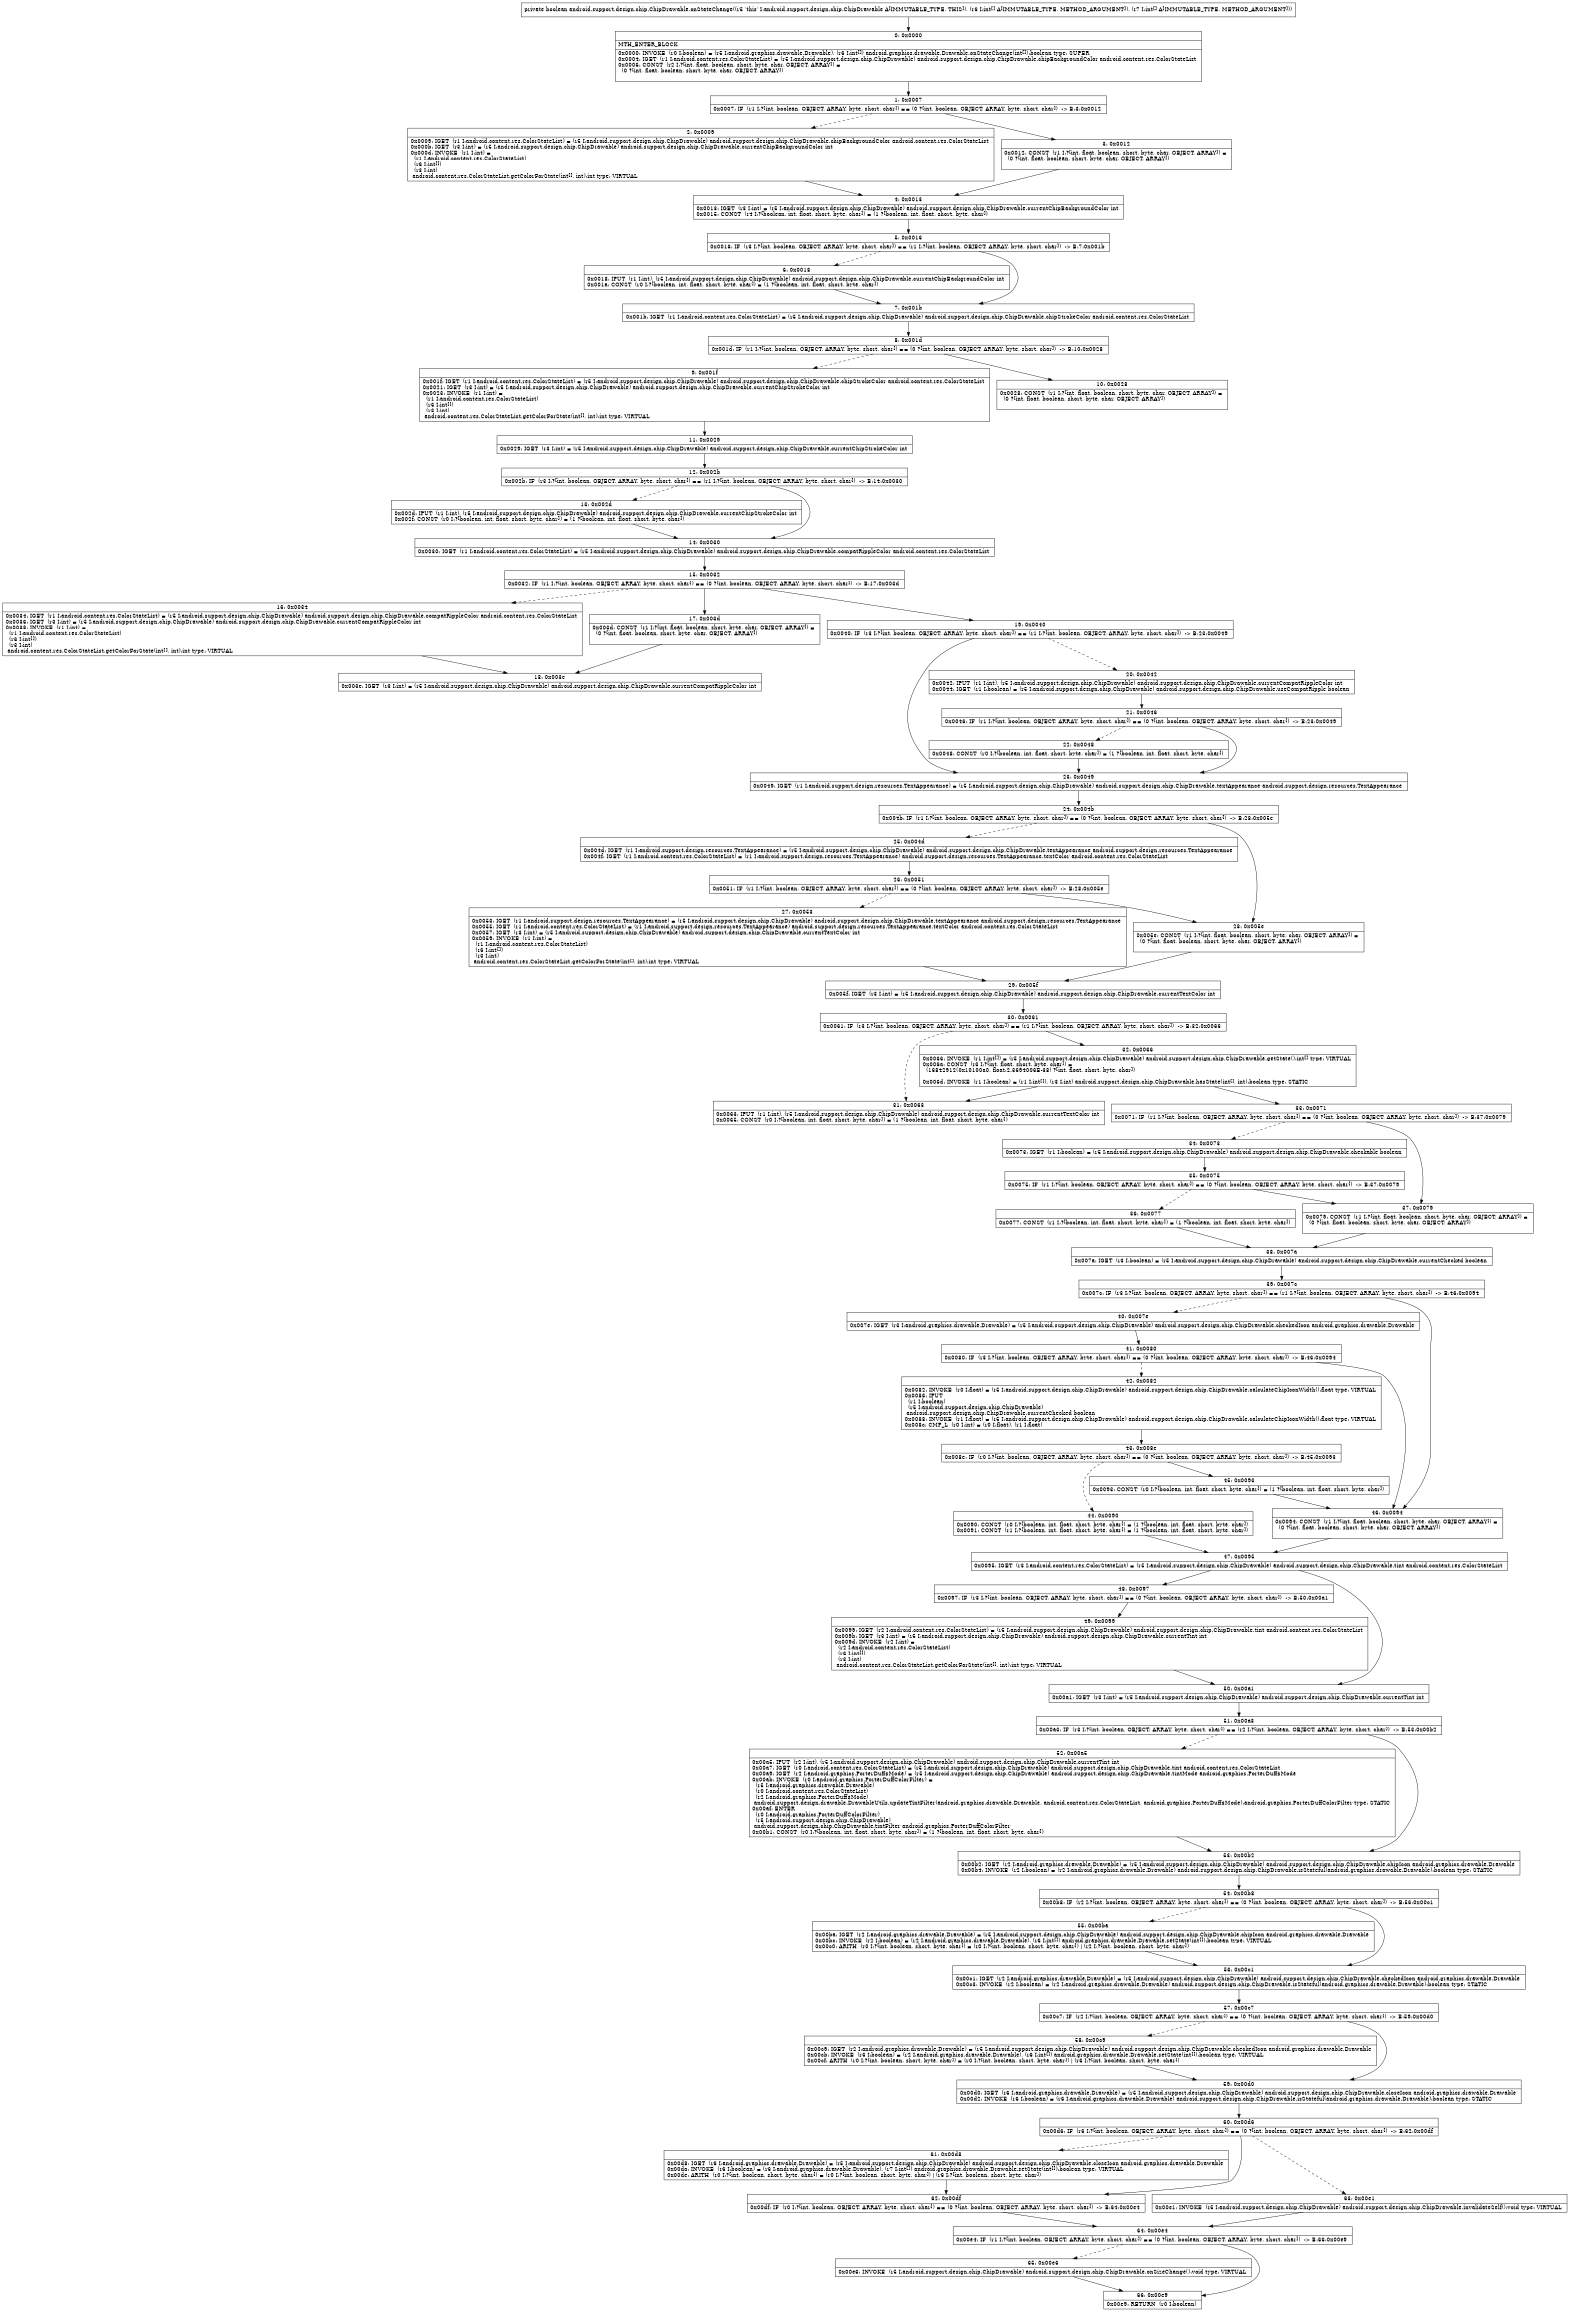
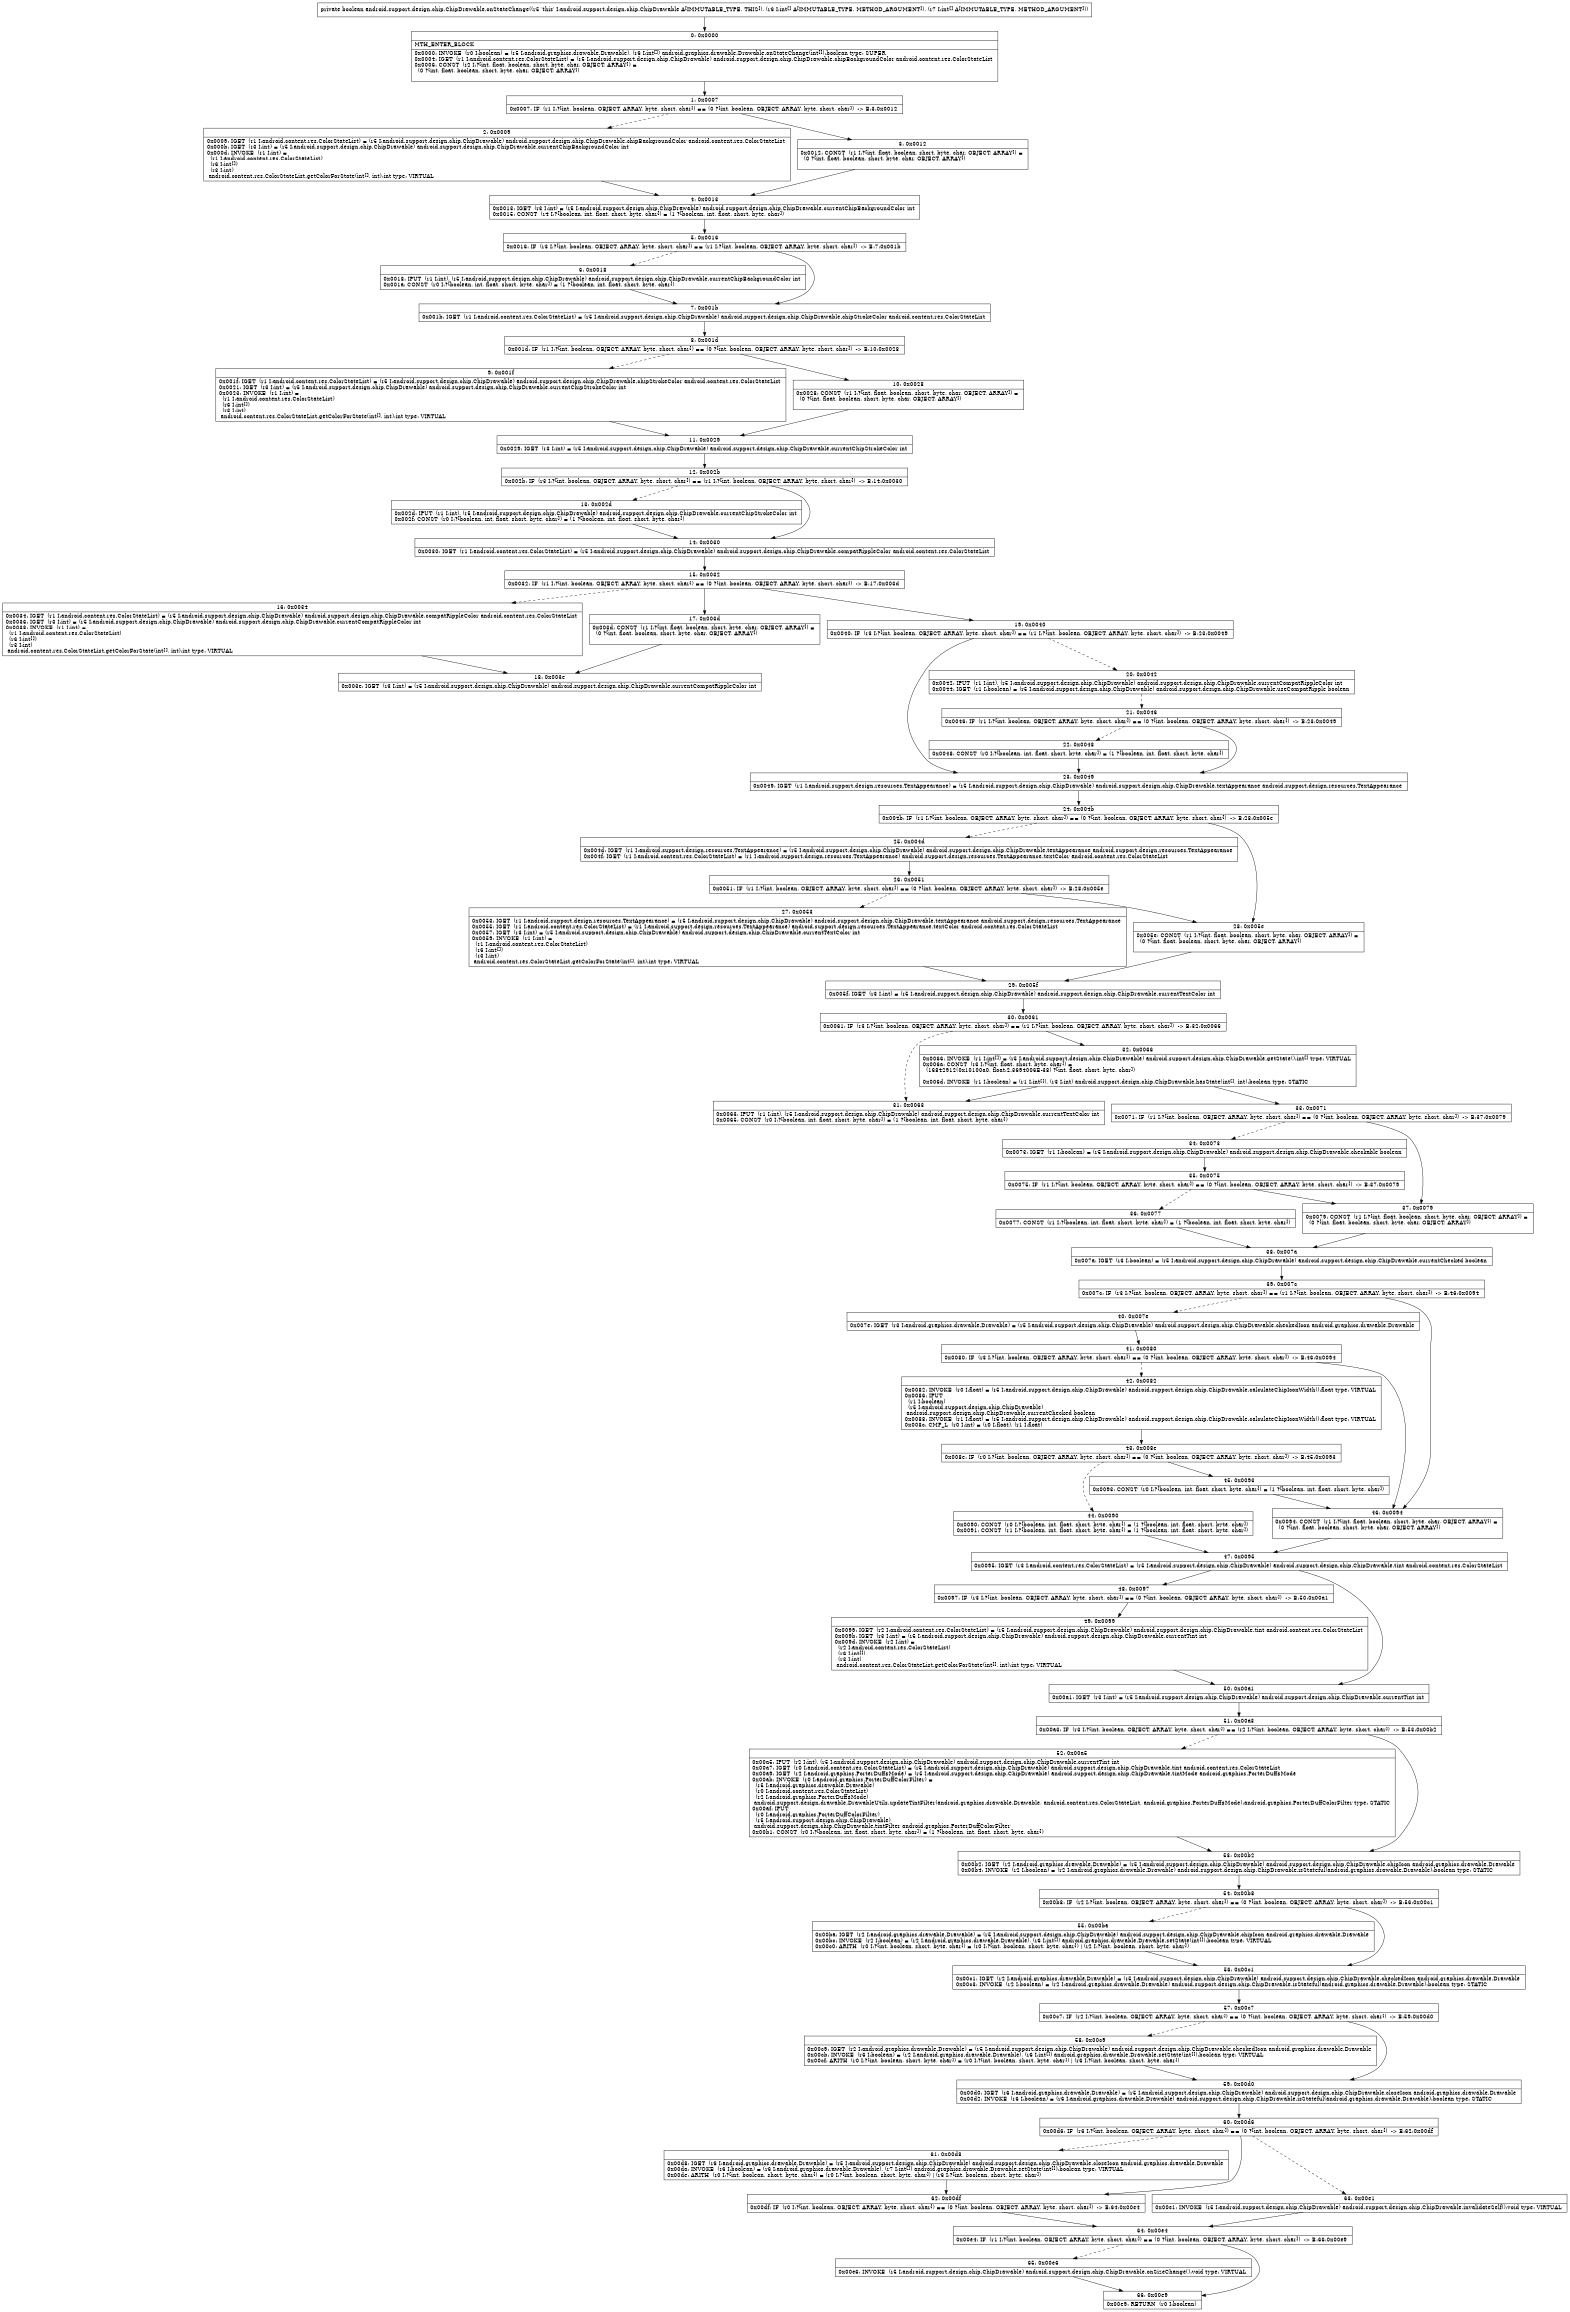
edge "10: 0x0028" -> "11: 0x0029": added
edge "20: 0x0042" -> "21: 0x0046": style solid -> dashed
node "52: 0x00a5": text "0x00af: ENTER" -> "0x00af: IPUT"
